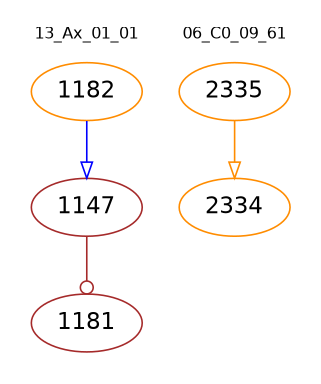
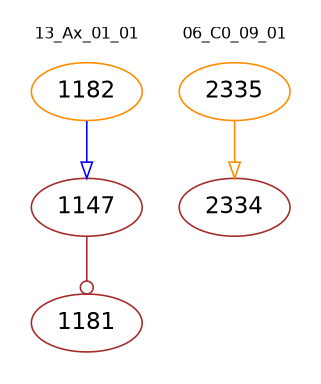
cluster "06_C0_09_61": label "06_C0_09_61" -> "06_C0_09_01"
node "2334": color darkorange -> brown
